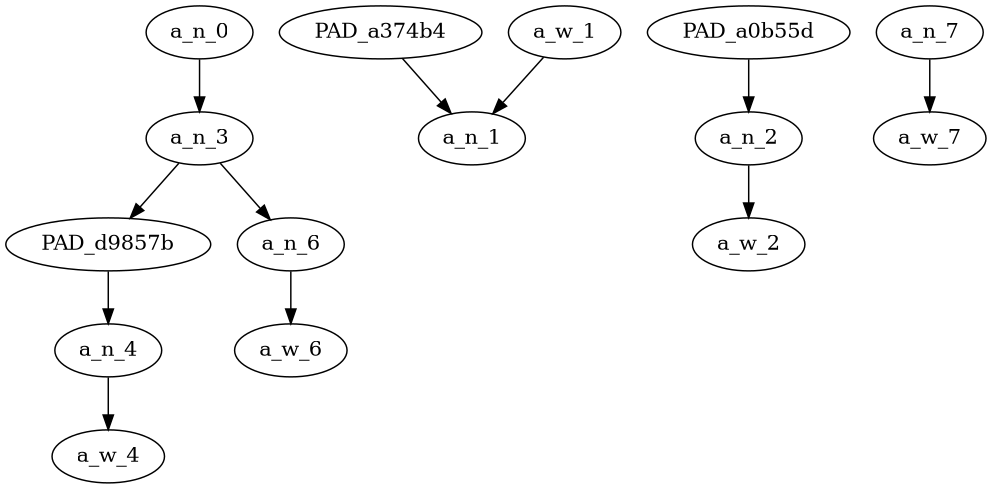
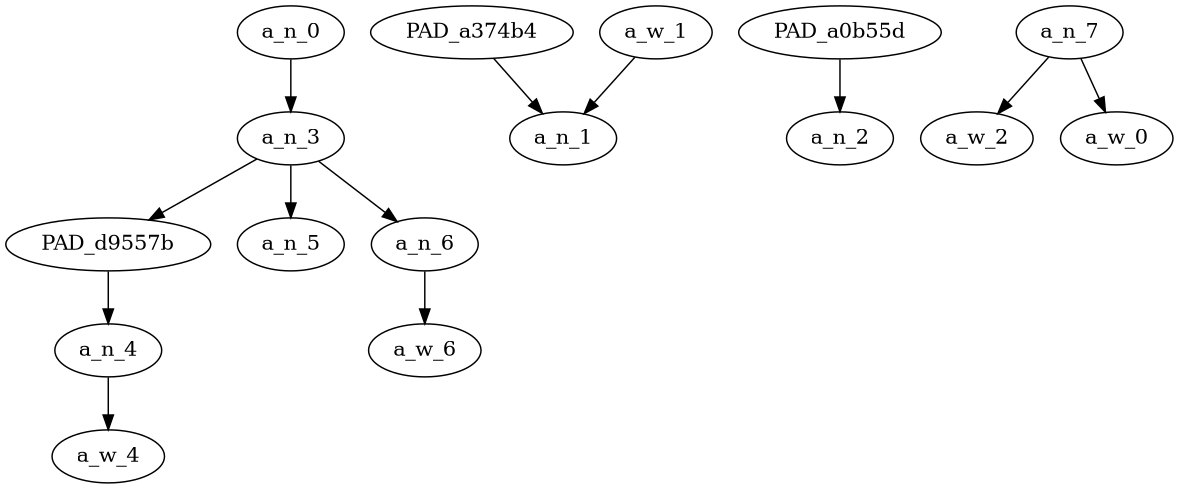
node "a_w_7": label "a_w_7" -> "a_w_0"
edge "a_n_2" -> "a_w_2": now "a_n_7" -> "a_w_2"
node "PAD_d9857b": label "PAD_d9857b" -> "PAD_d9557b"
node "a_n_5": added
